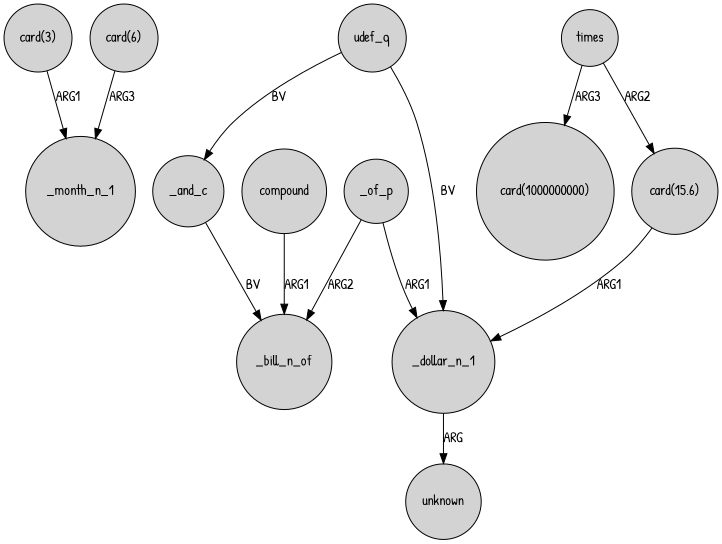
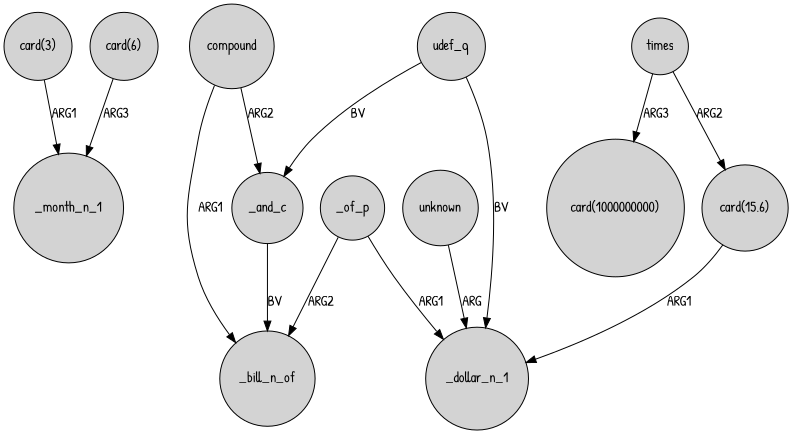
edge "compound" -> "_and_c": added, label "ARG2"
edge "_dollar_n_1" -> "unknown": reversed
